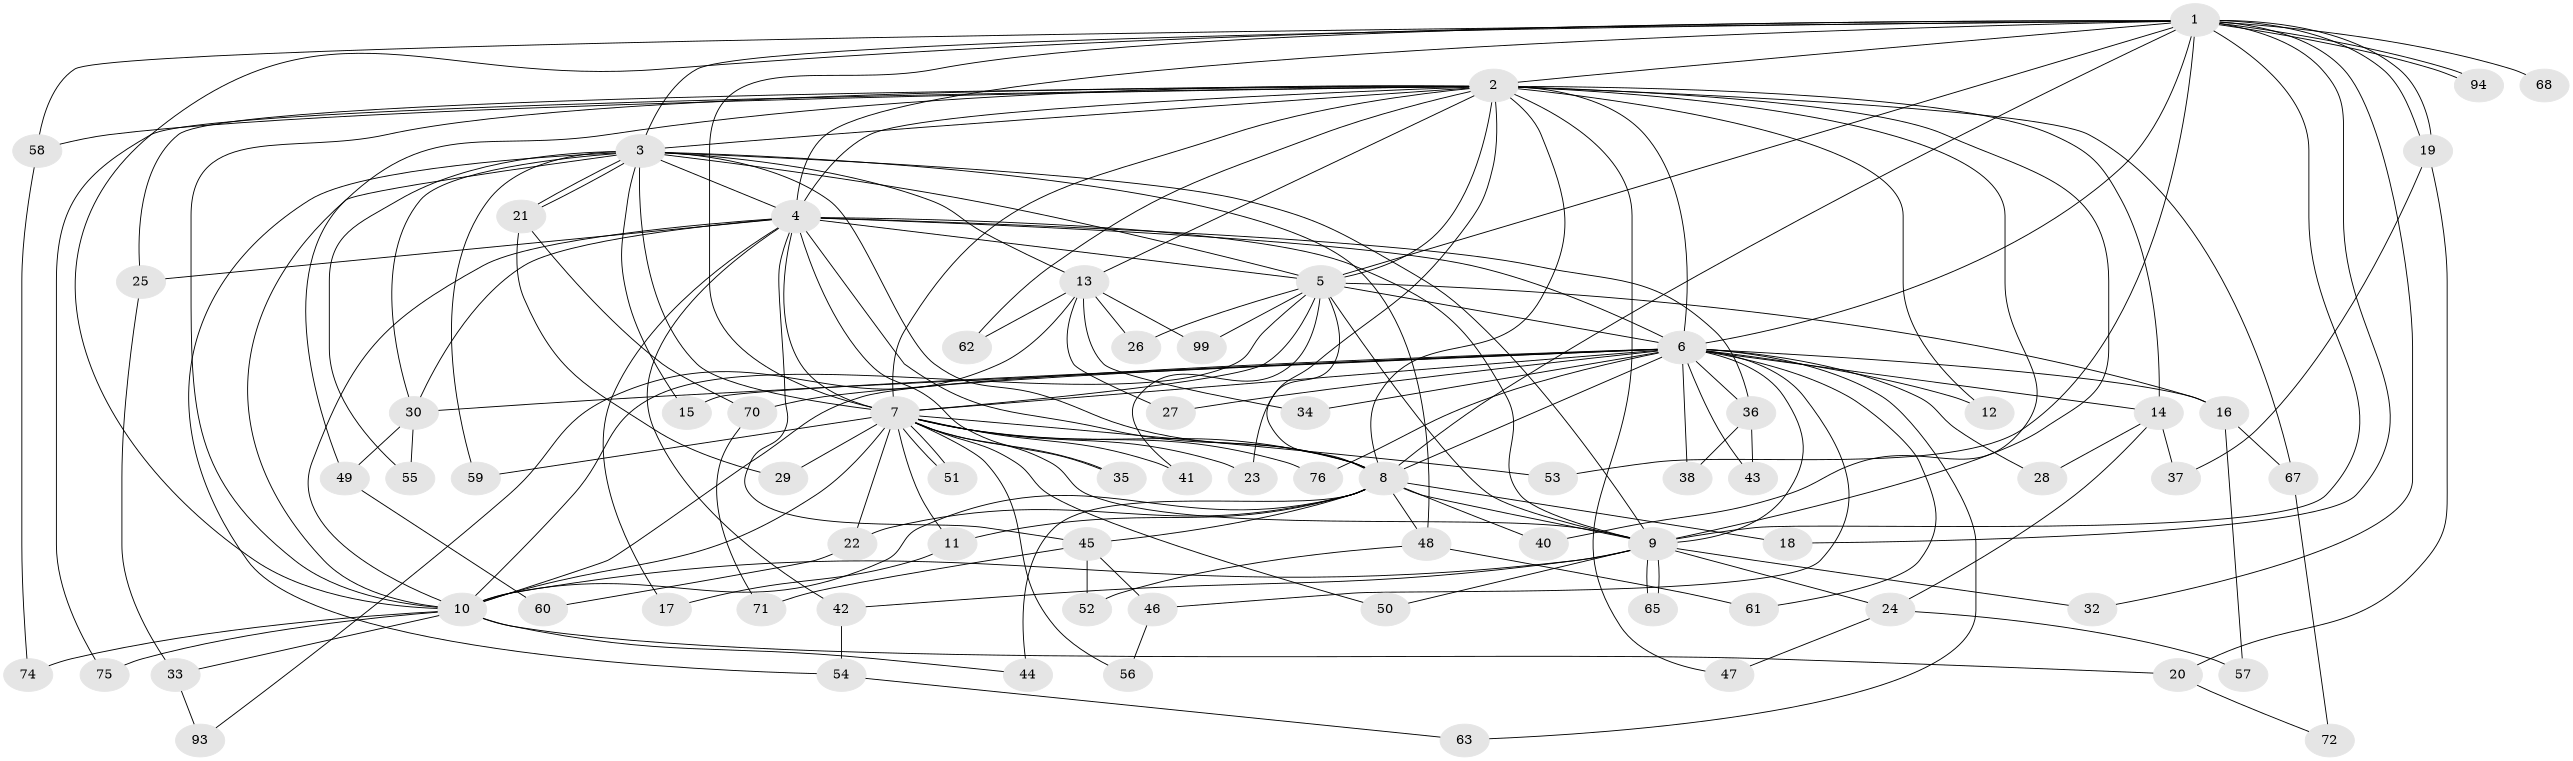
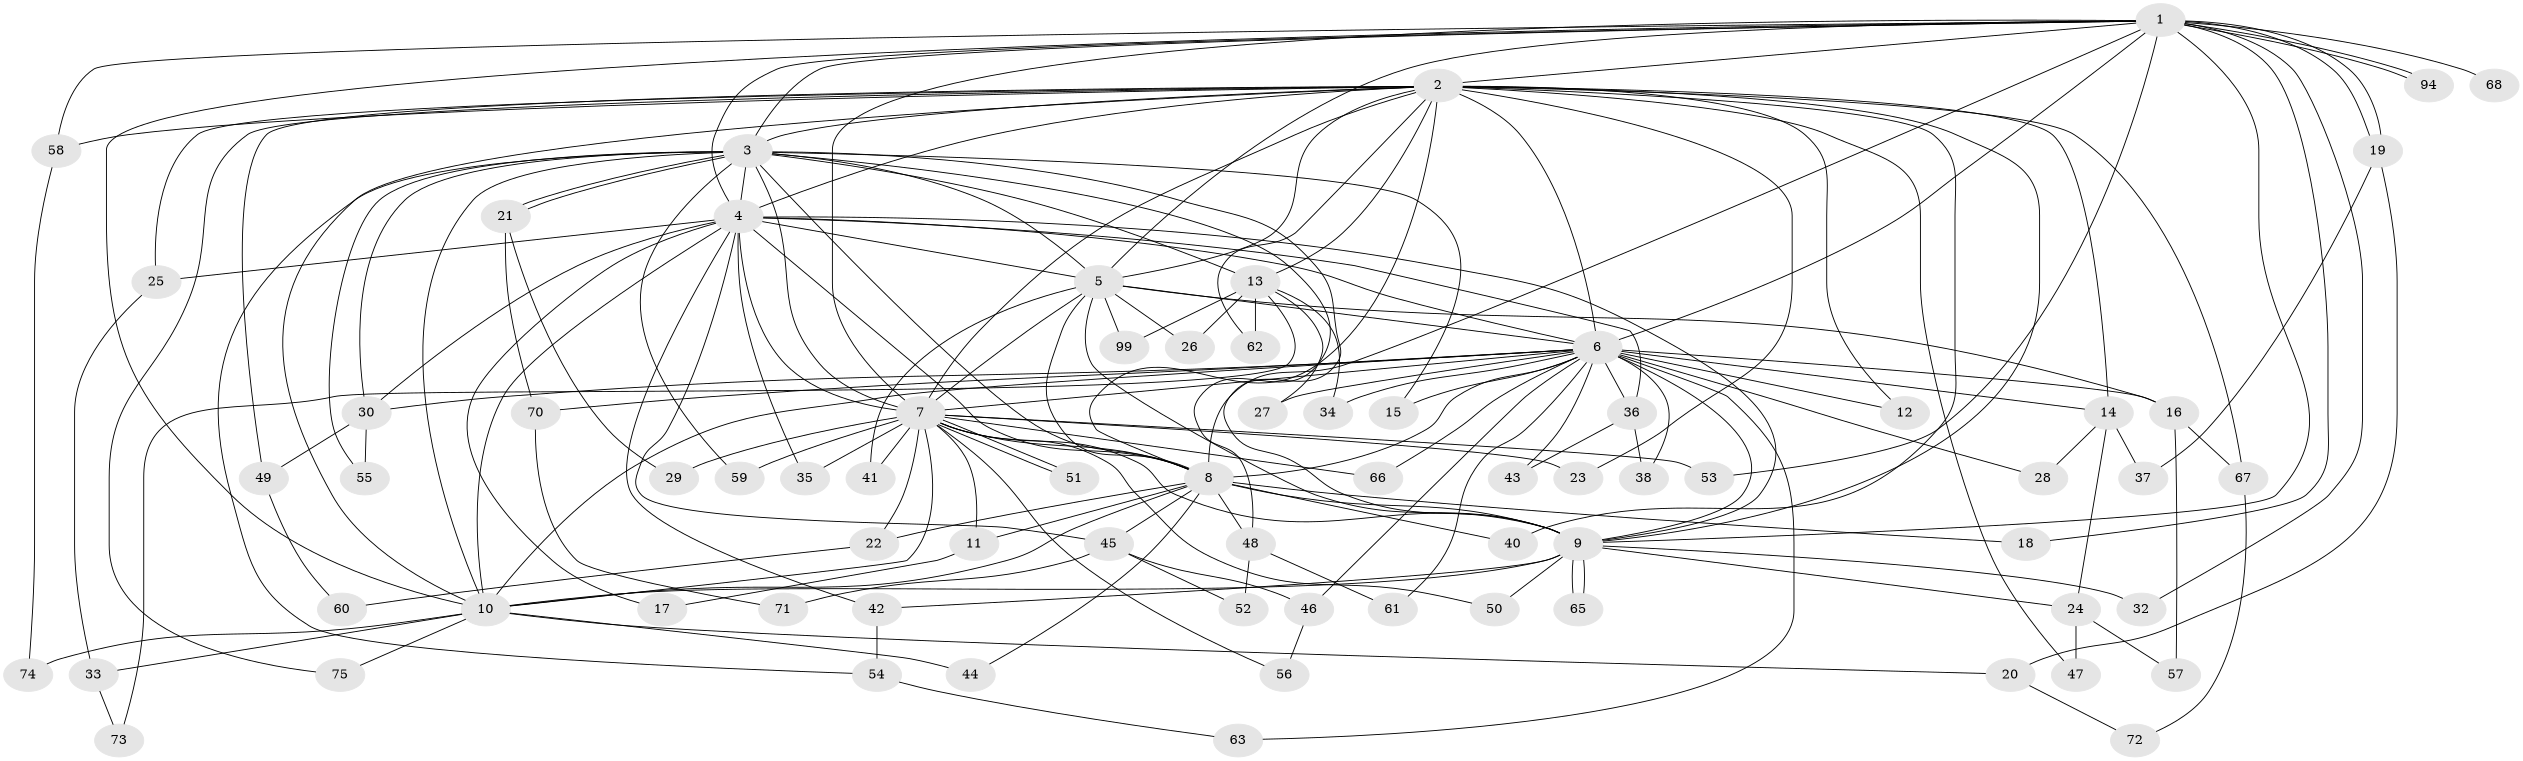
edge "5" -- "10": removed
node "76": label "76" -> "66"
node "93": label "93" -> "73"
